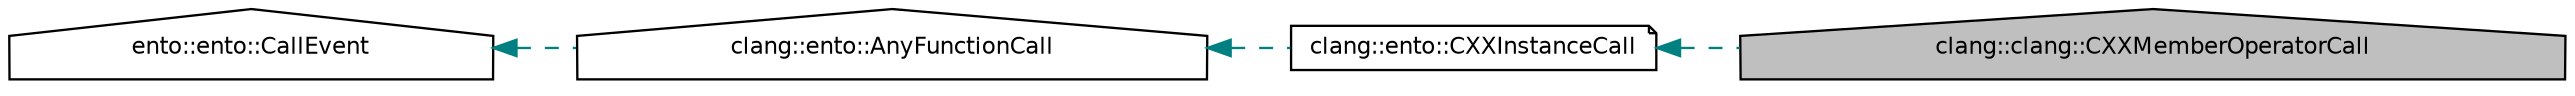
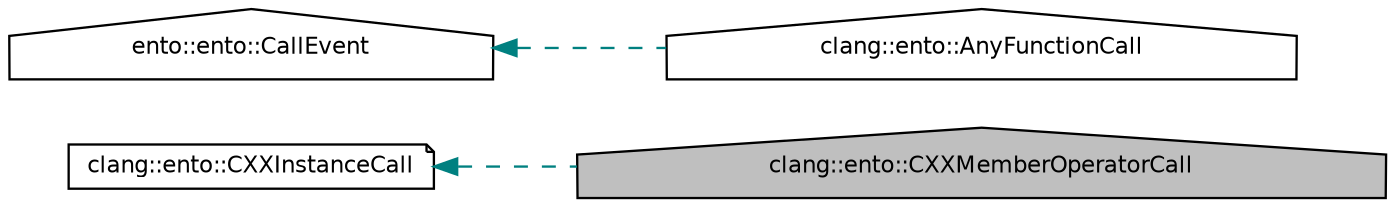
edge "clang::ento::CXXInstanceCall" -> "clang::ento::AnyFunctionCall": removed
node "clang::clang::CXXMemberOperatorCall": label "clang::clang::CXXMemberOperatorCall" -> "clang::ento::CXXMemberOperatorCall"
